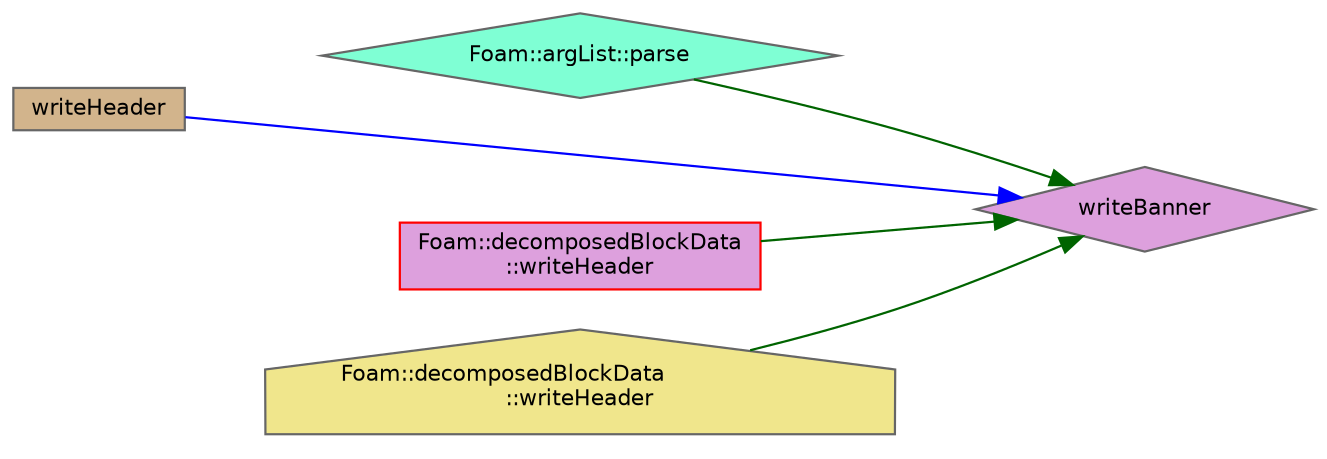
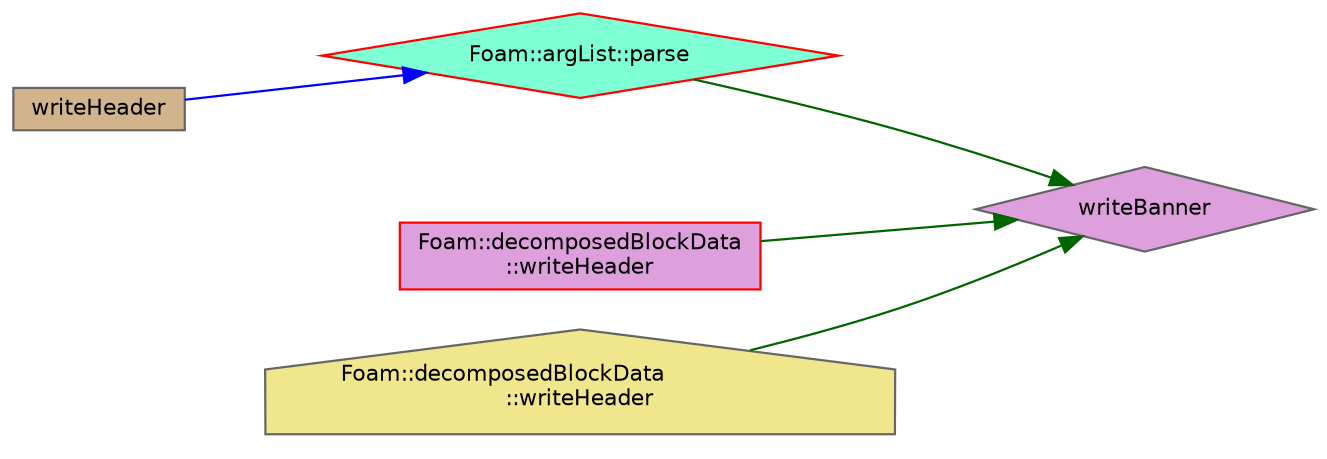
node "Foam::argList::parse": color grey40 -> red
edge "writeHeader" -> "writeBanner": now "writeHeader" -> "Foam::argList::parse"
